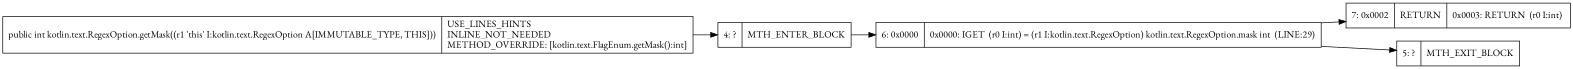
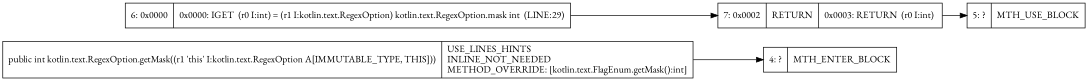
edge "4: ?" -> "6: 0x0000": removed
edge "6: 0x0000" -> "5: ?": now "7: 0x0002" -> "5: ?"
node "5: ?": text "MTH_EXIT_BLOCK" -> "MTH_USE_BLOCK"
